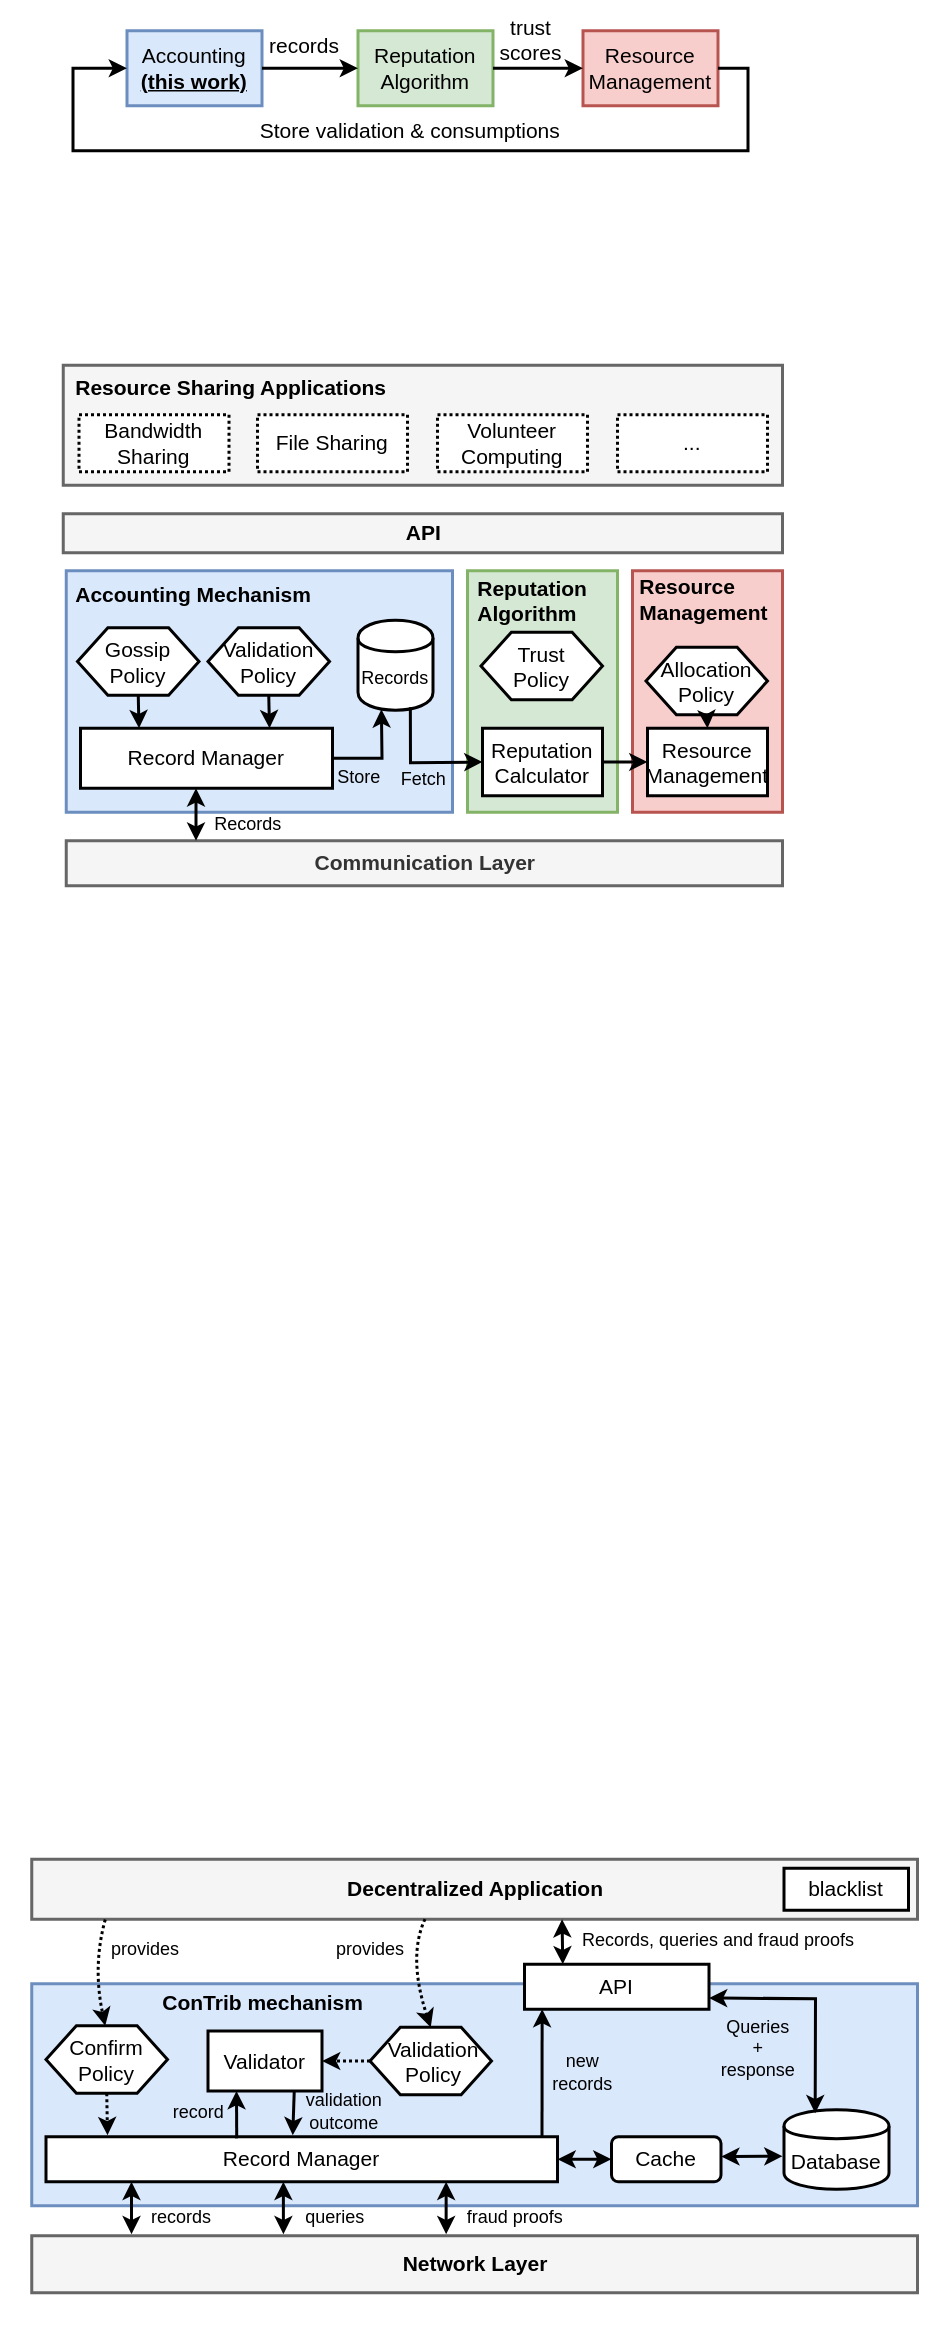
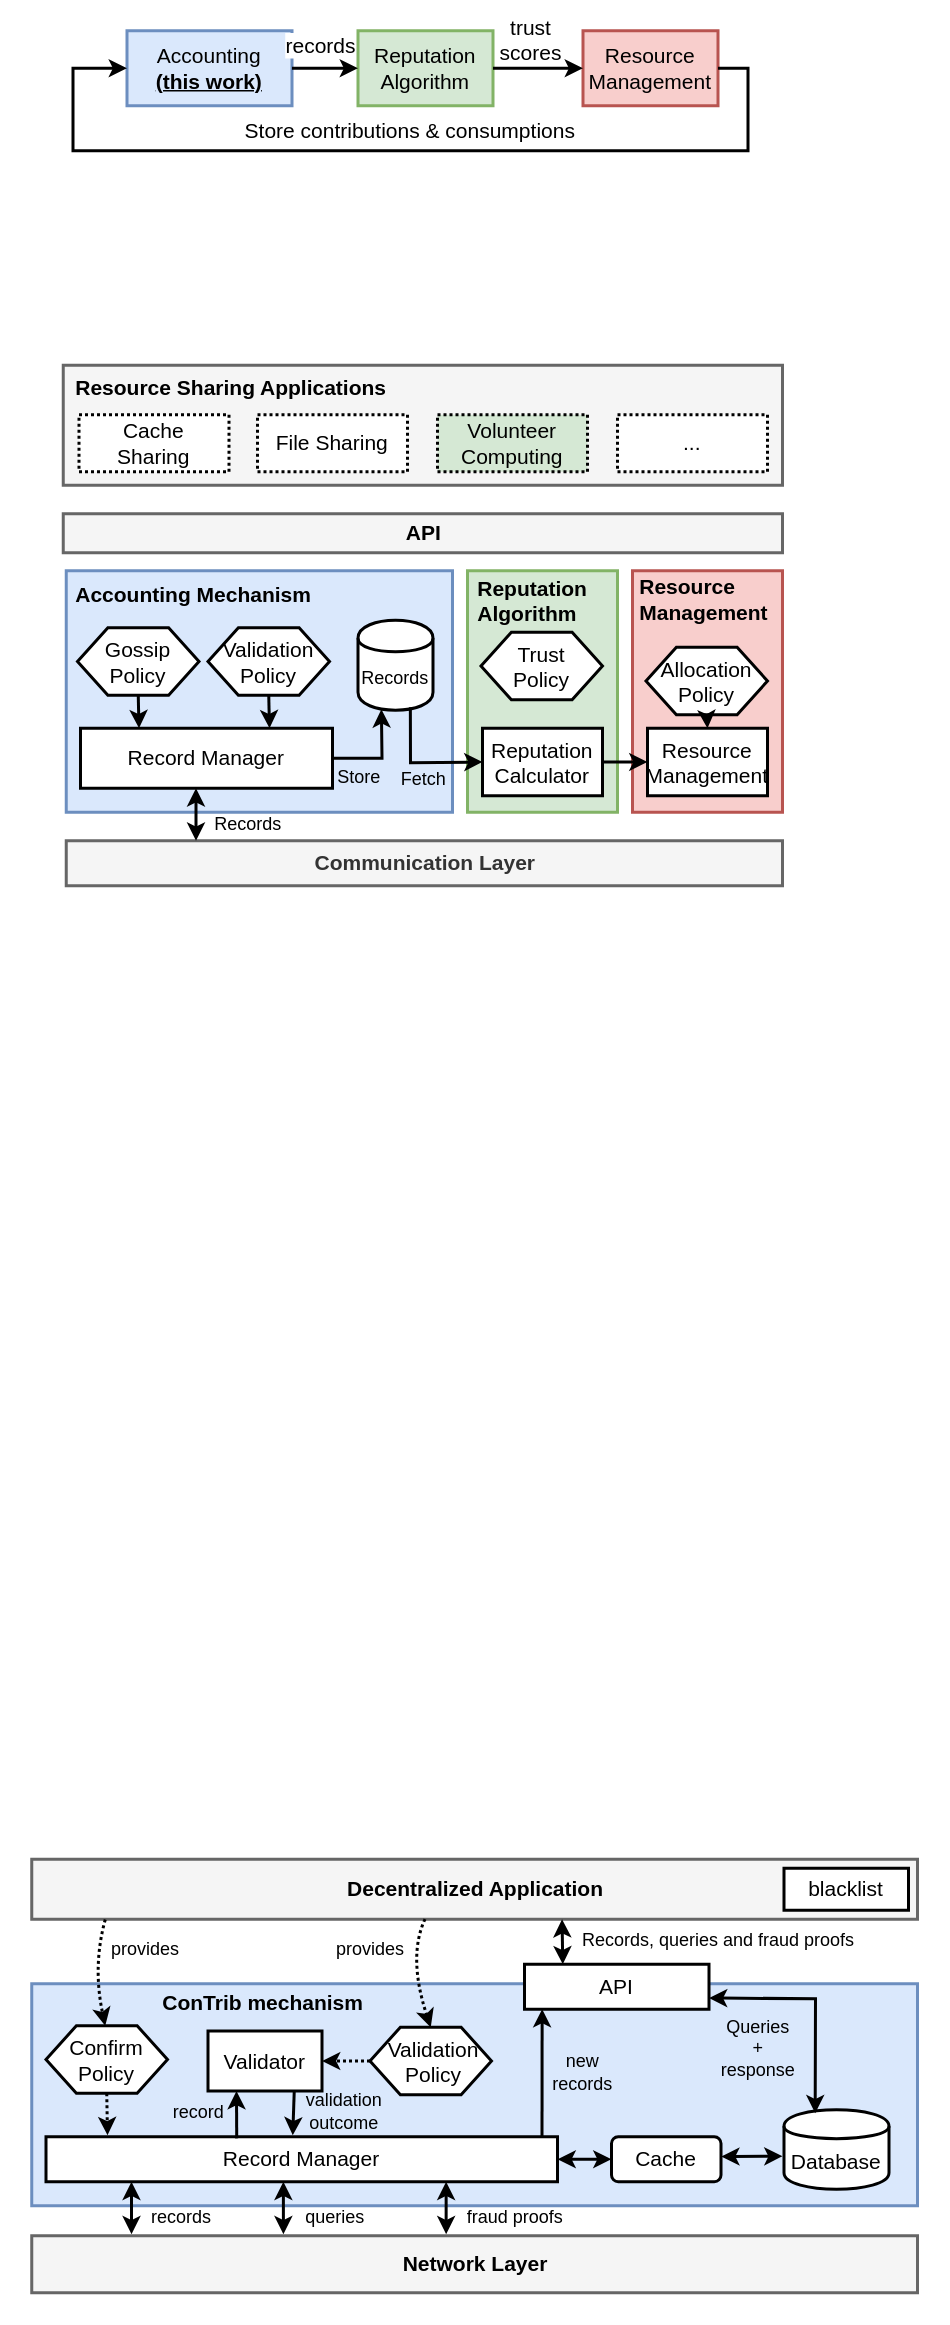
node "Accounting (this work)": size 135x75 -> 165x75
node "Store validation & consumptions": label "Store validation & consumptions" -> "Store contributions & consumptions"
node "BandwidthSharing": label "BandwidthSharing" -> "CacheSharing"
node "VolunteerComputing": fillcolor #ffffff -> #d5e8d4
